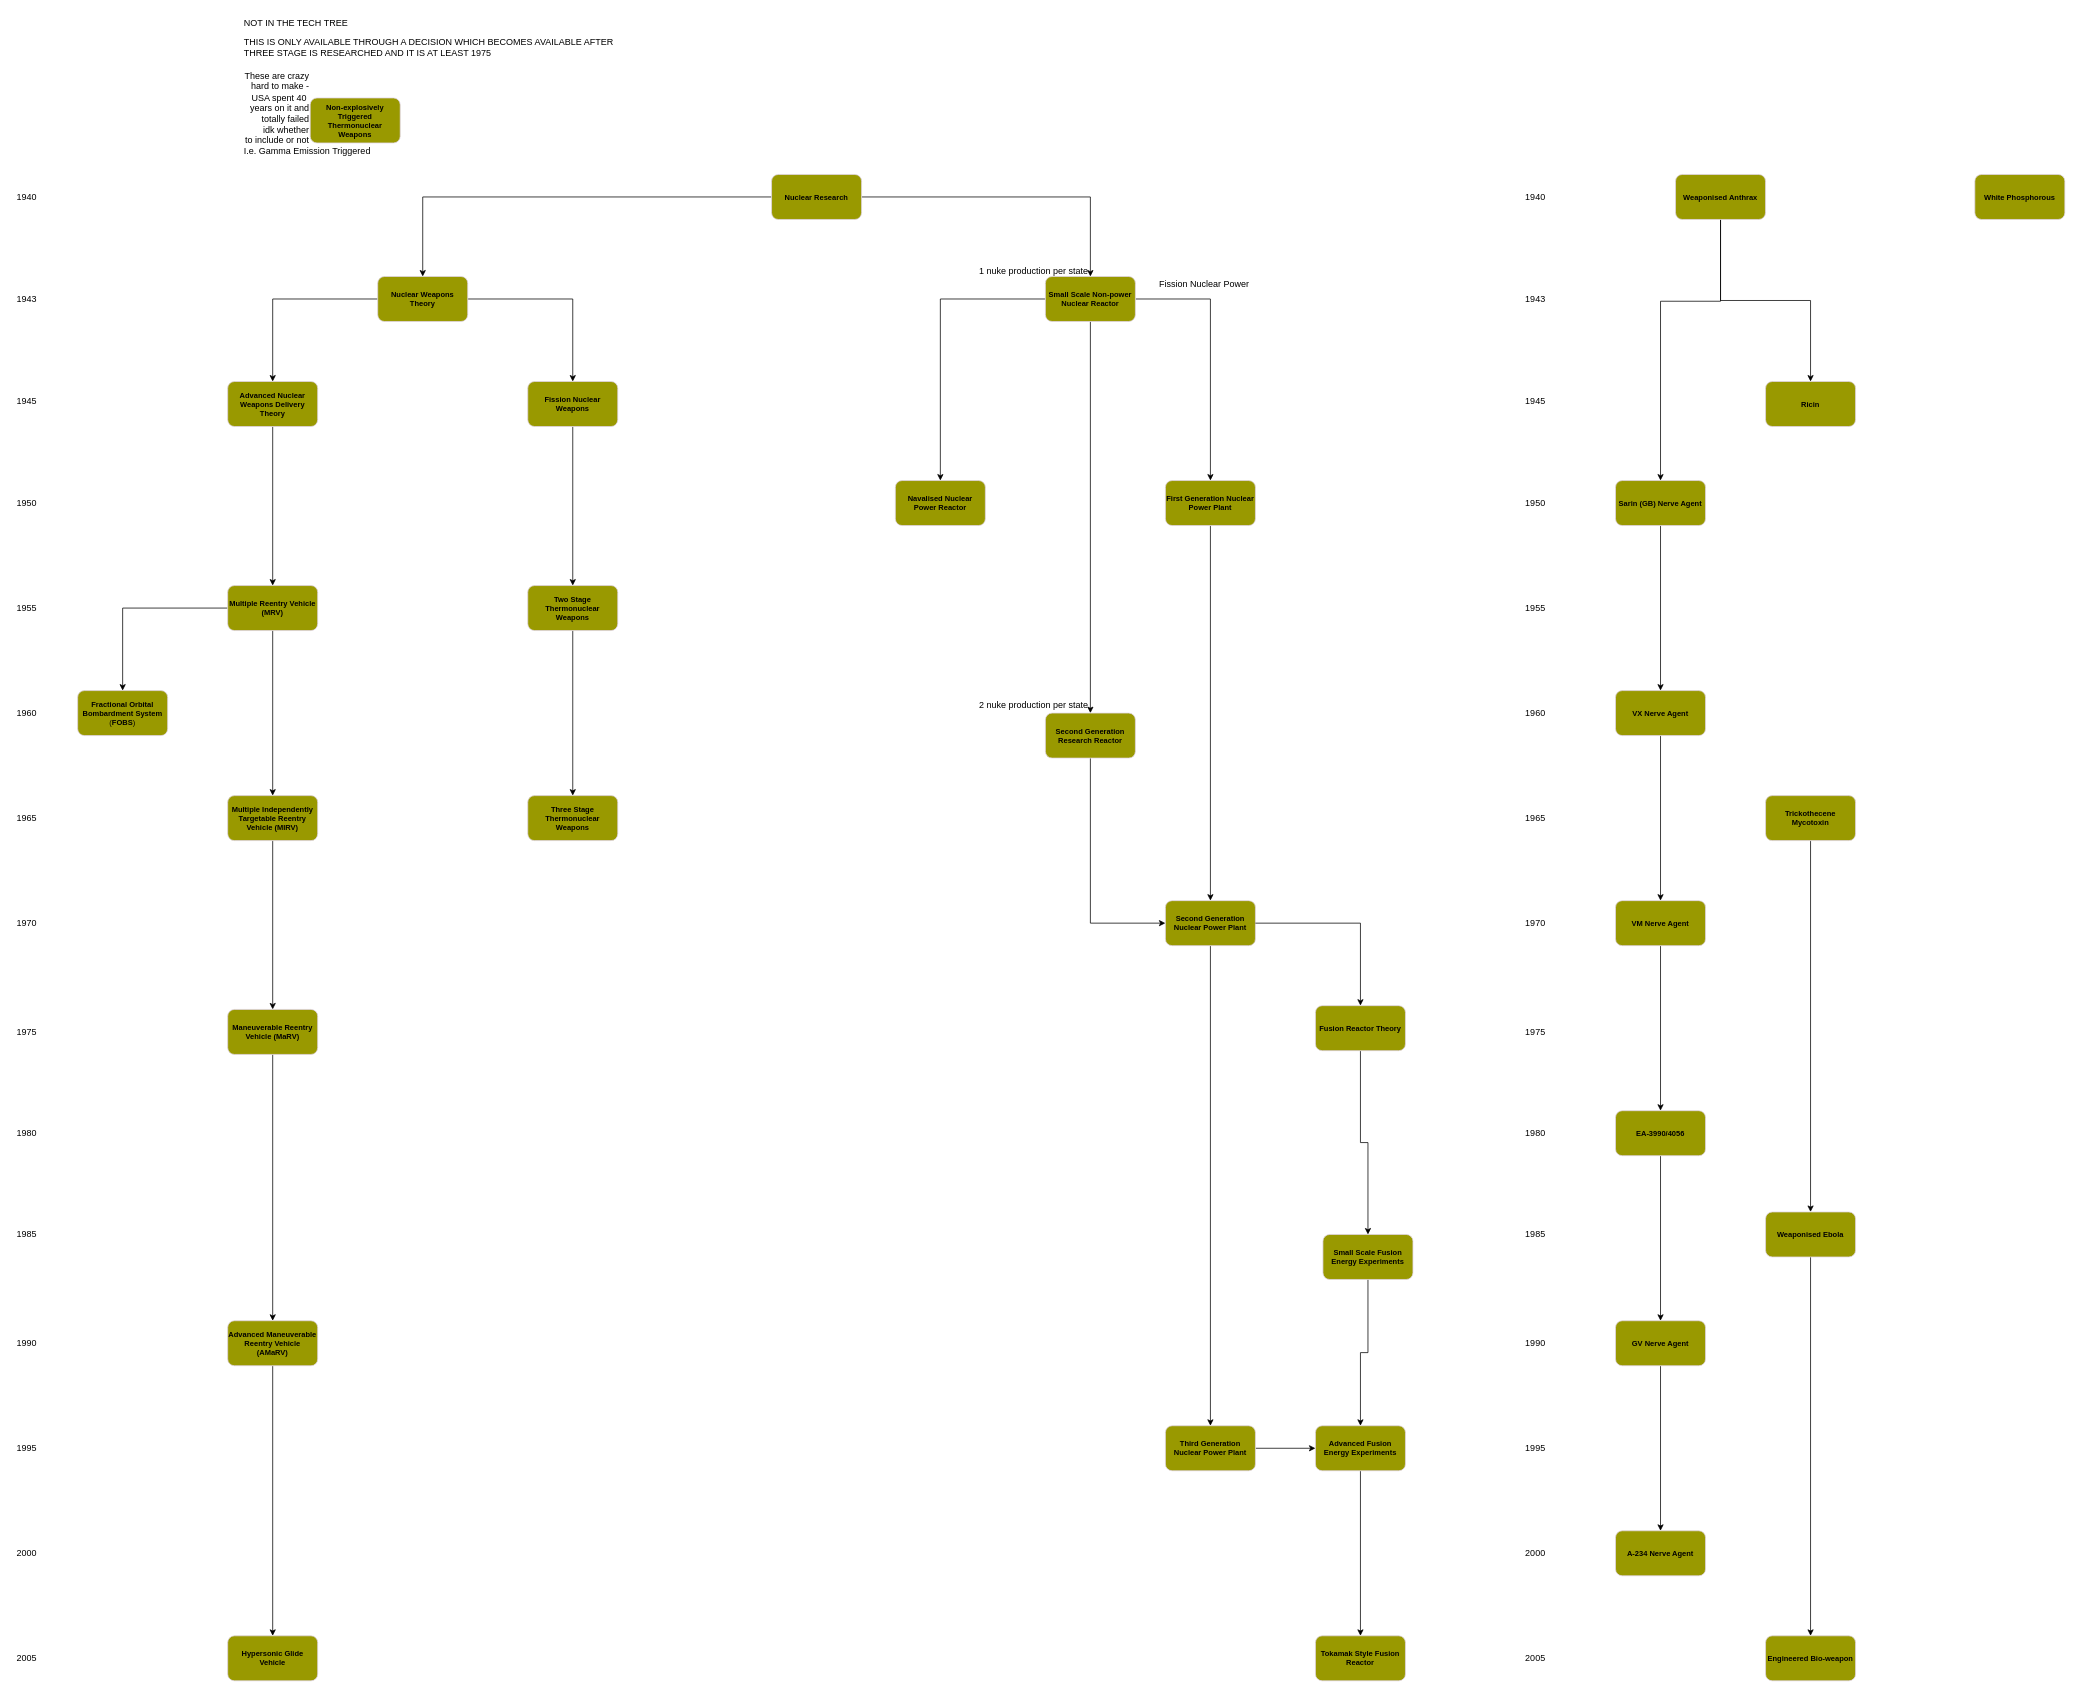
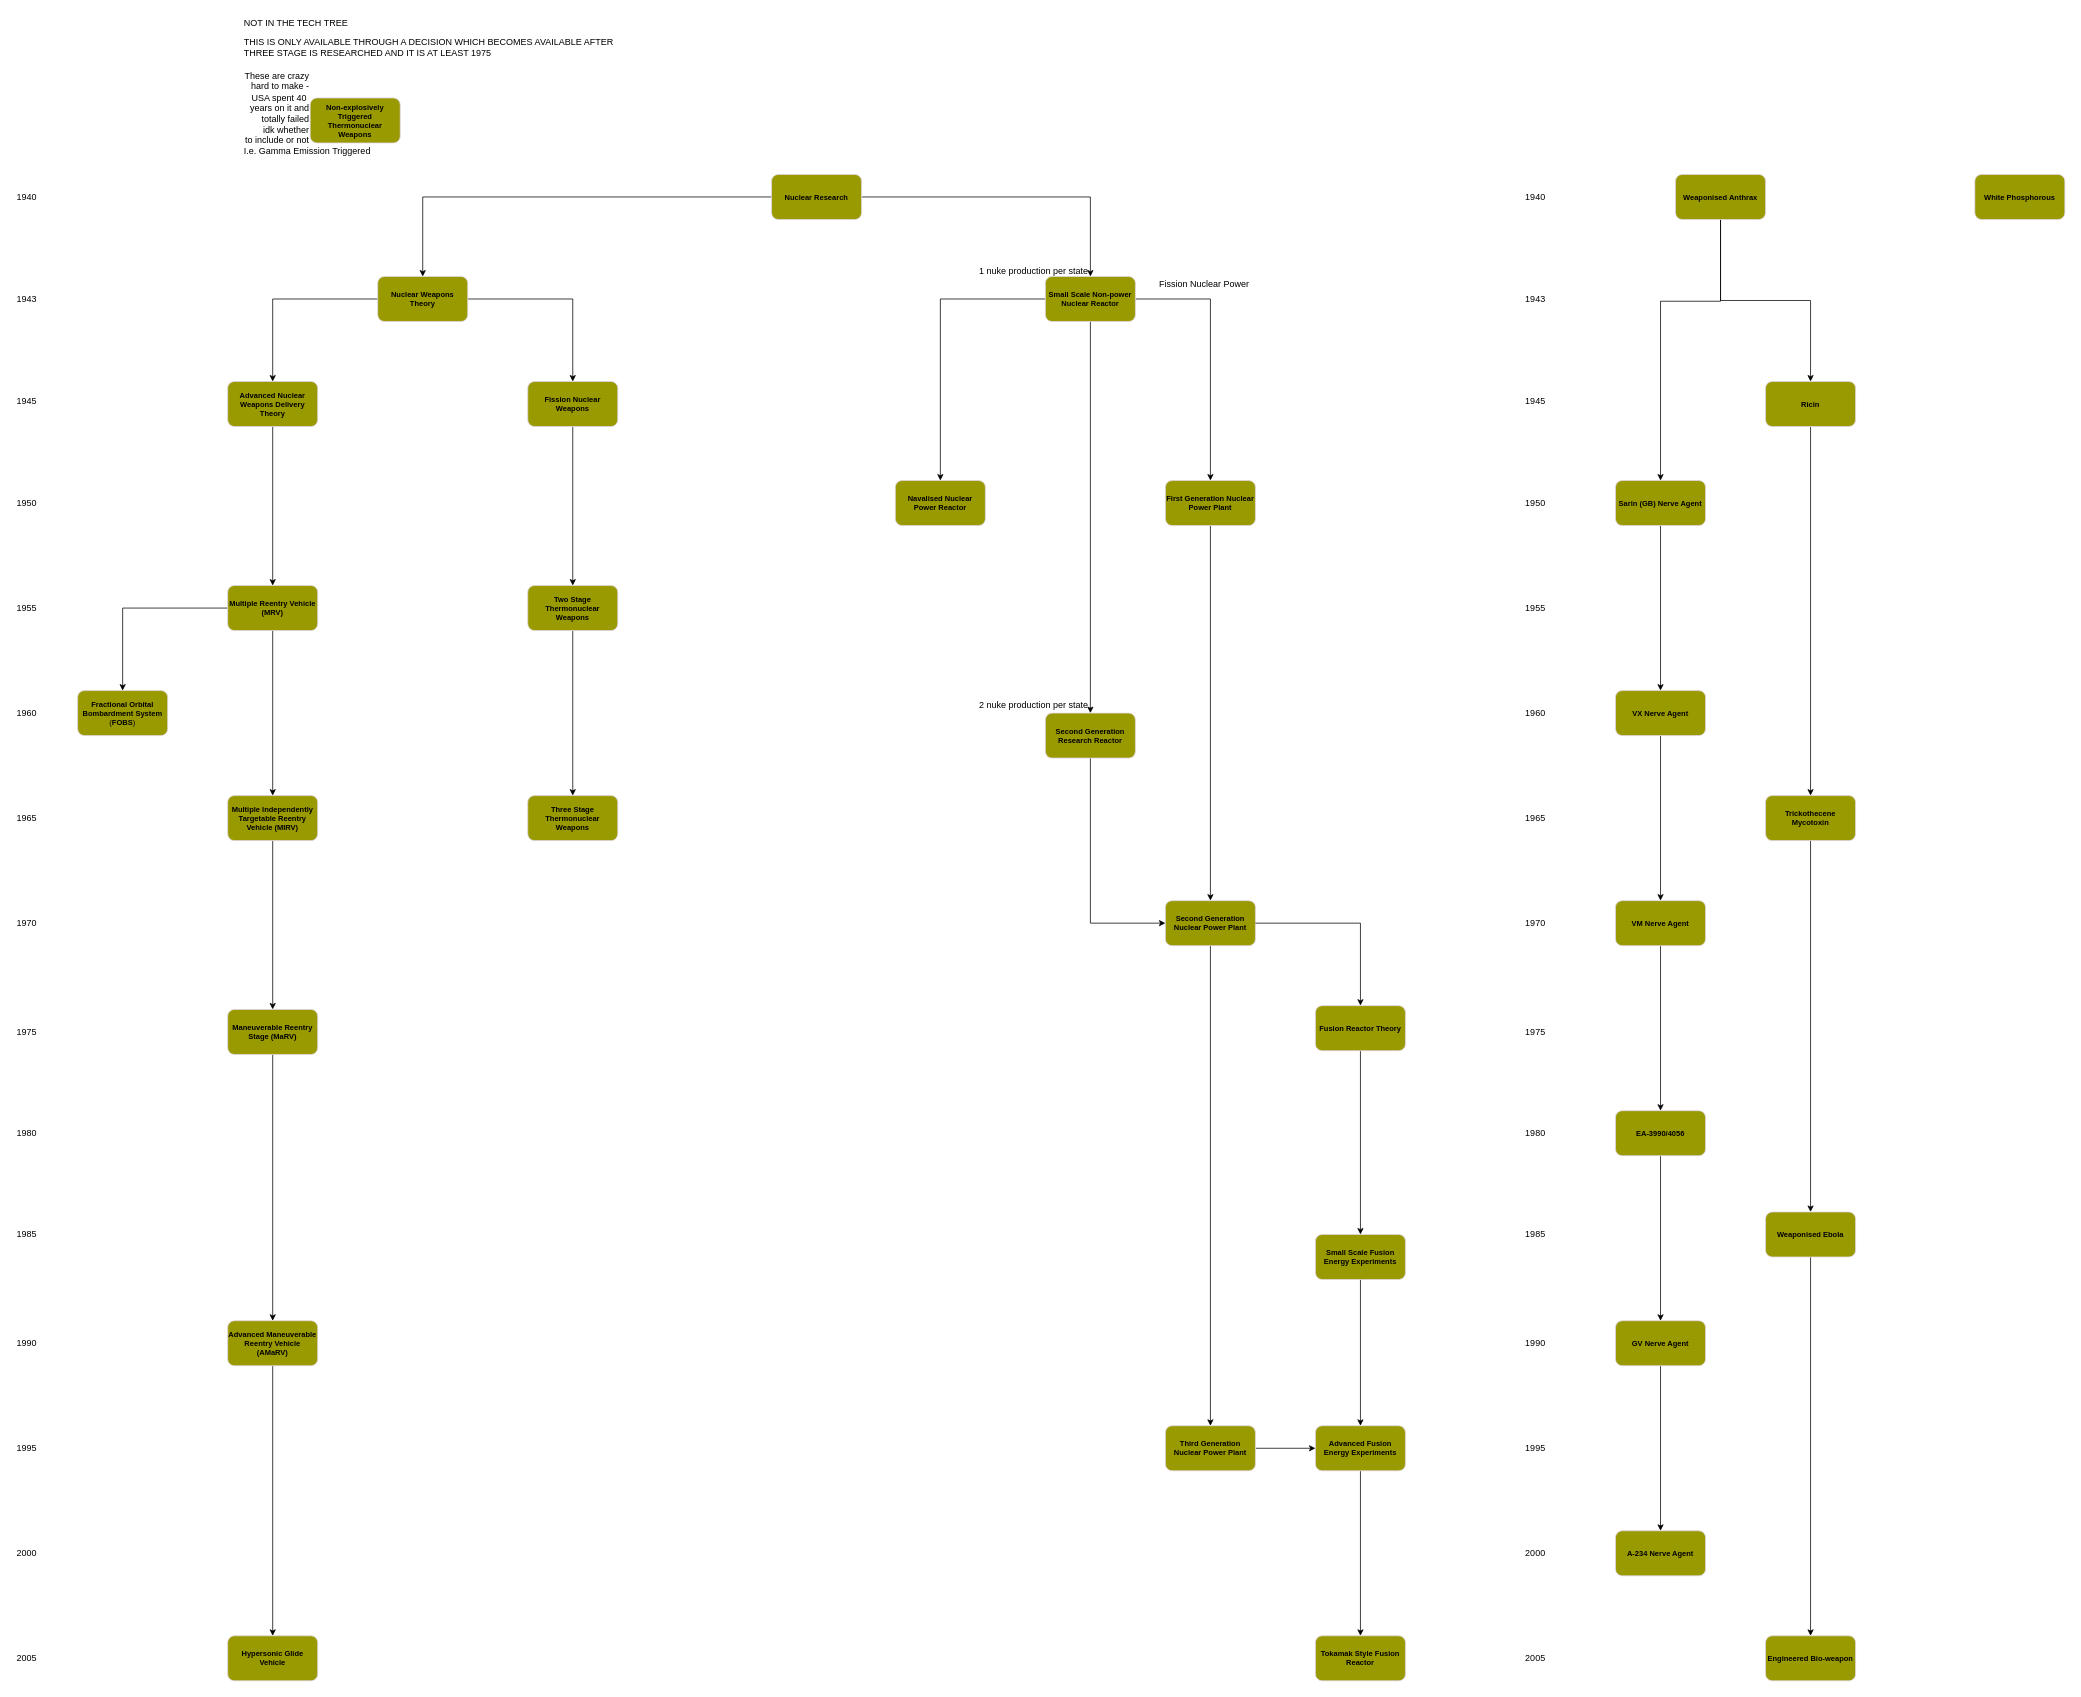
edge "Ricin" -> "Trickothecene Mycotoxin": added
node "Maneuverable Reentry Vehicle (MaRV)": label "Maneuverable Reentry Vehicle (MaRV)" -> "Maneuverable Reentry Stage (MaRV)"
node "Small Scale Fusion Energy Experiments": moved (1368, 1257) -> (1360, 1257)
